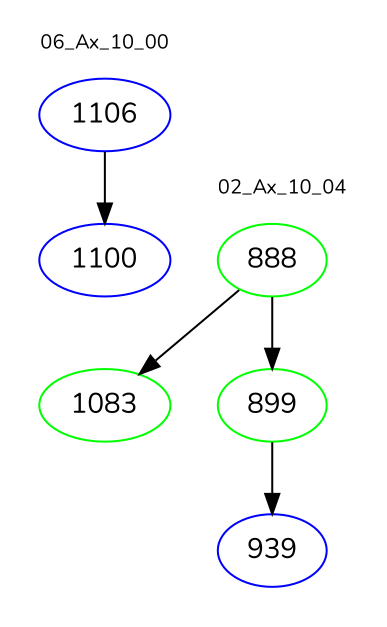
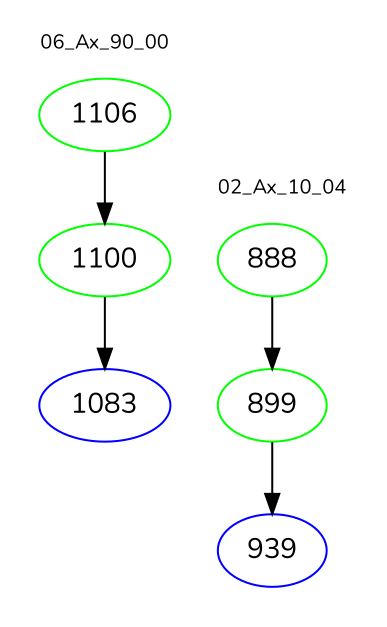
cluster "06_Ax_10_00": label "06_Ax_10_00" -> "06_Ax_90_00"
node "1106": color blue -> green
node "1100": color blue -> green
edge "888" -> "1083": now "1100" -> "1083"
node "1083": color green -> blue
